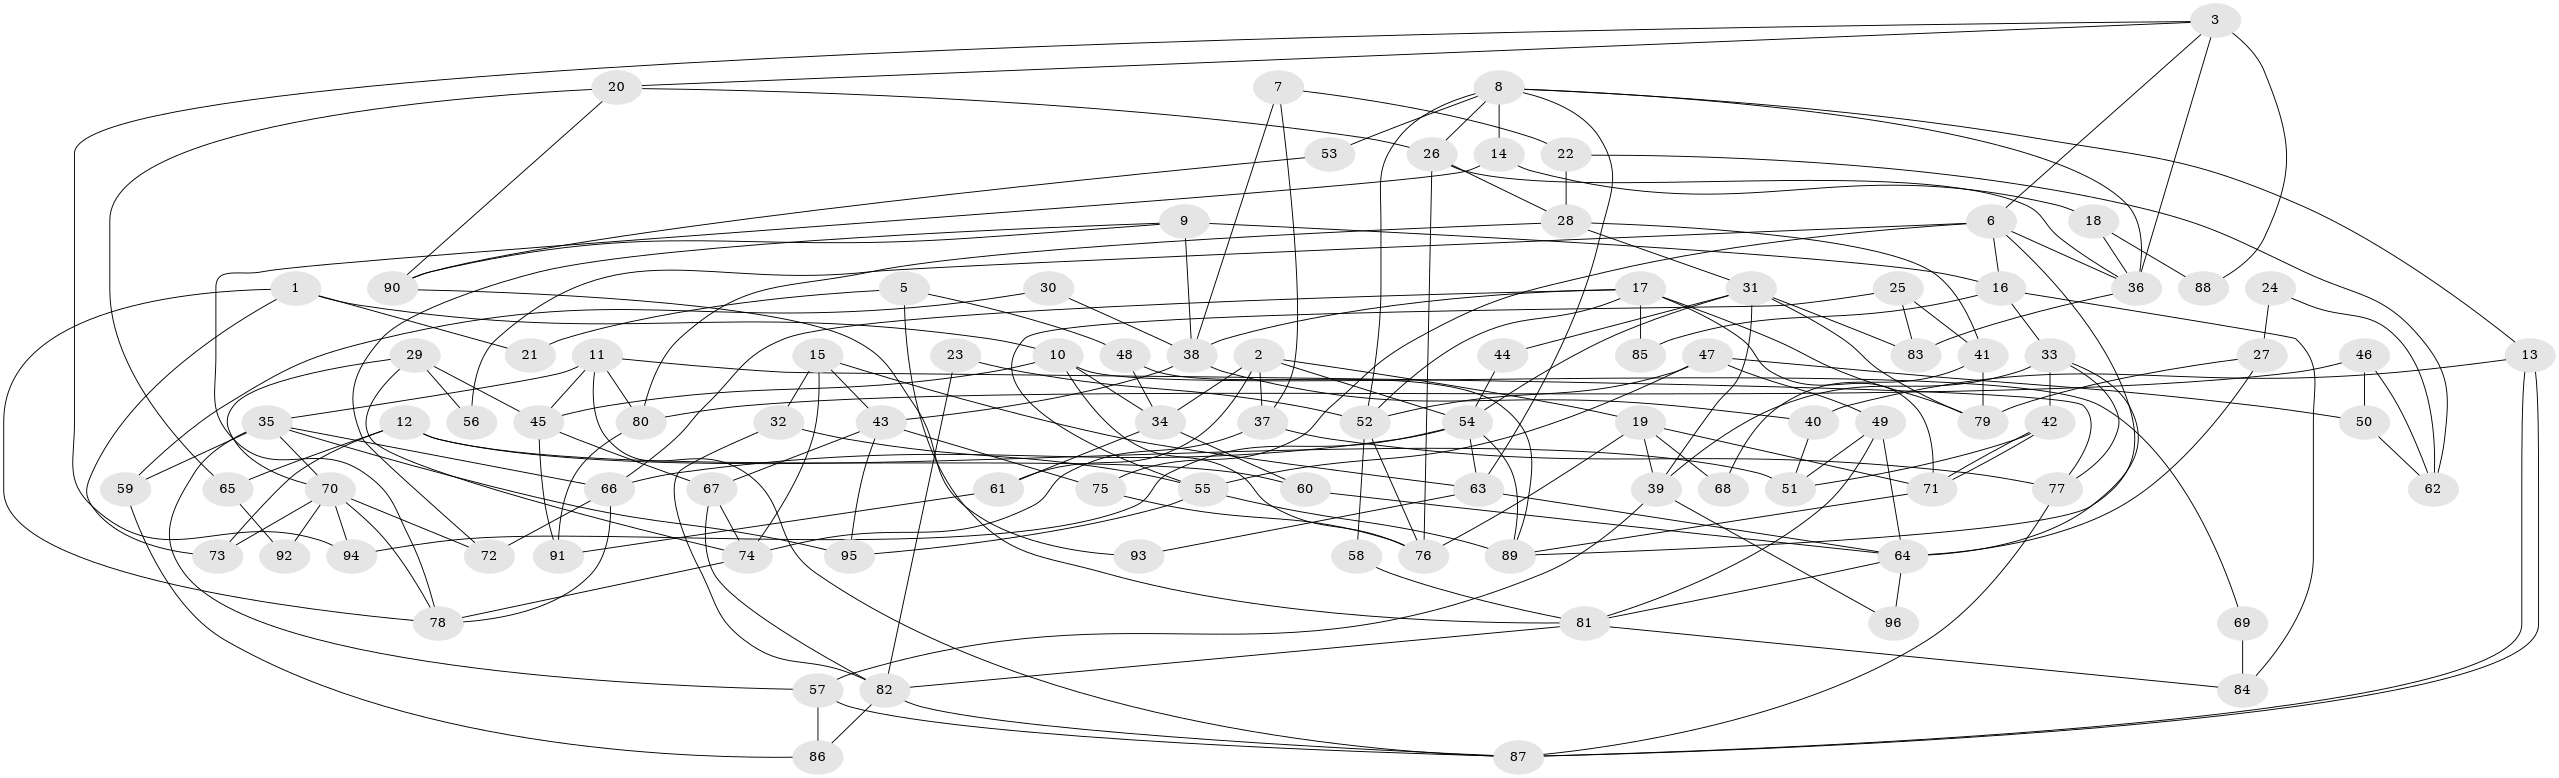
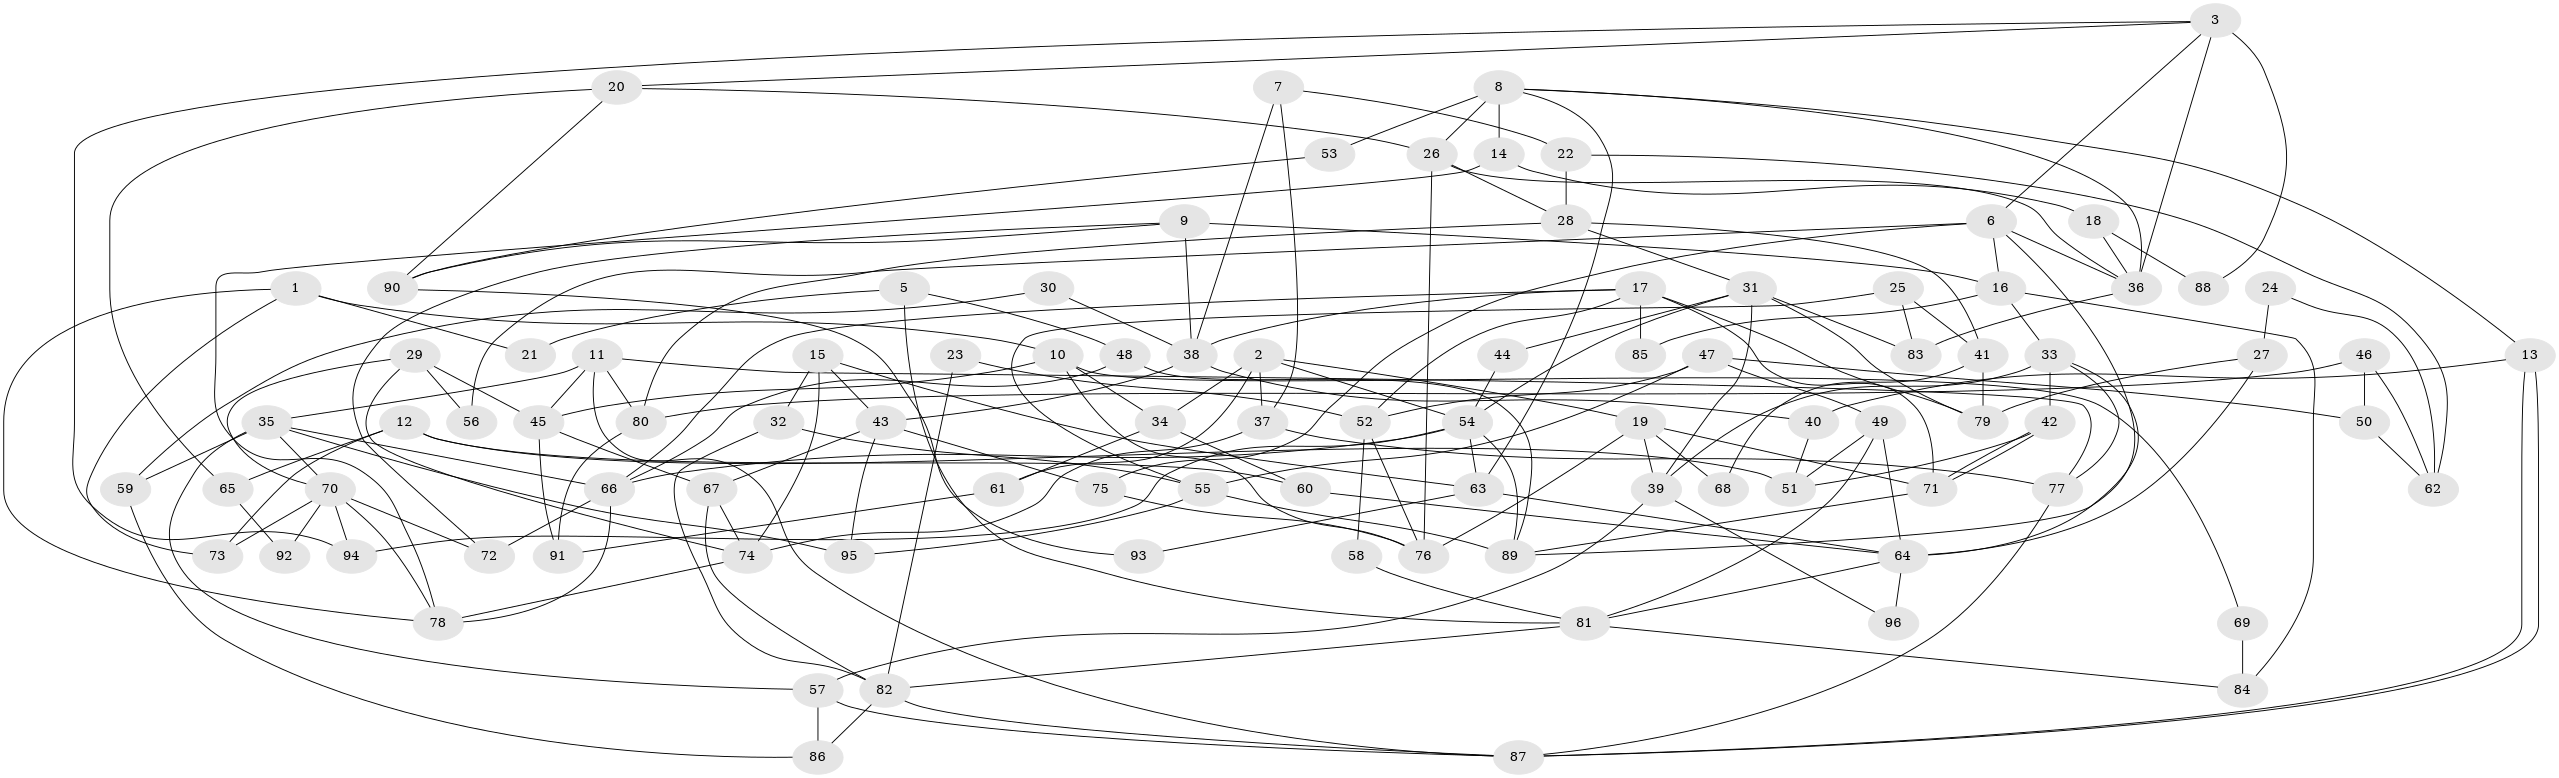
edge "8" -- "52": removed
edge "48" -- "34": now "48" -- "66"
